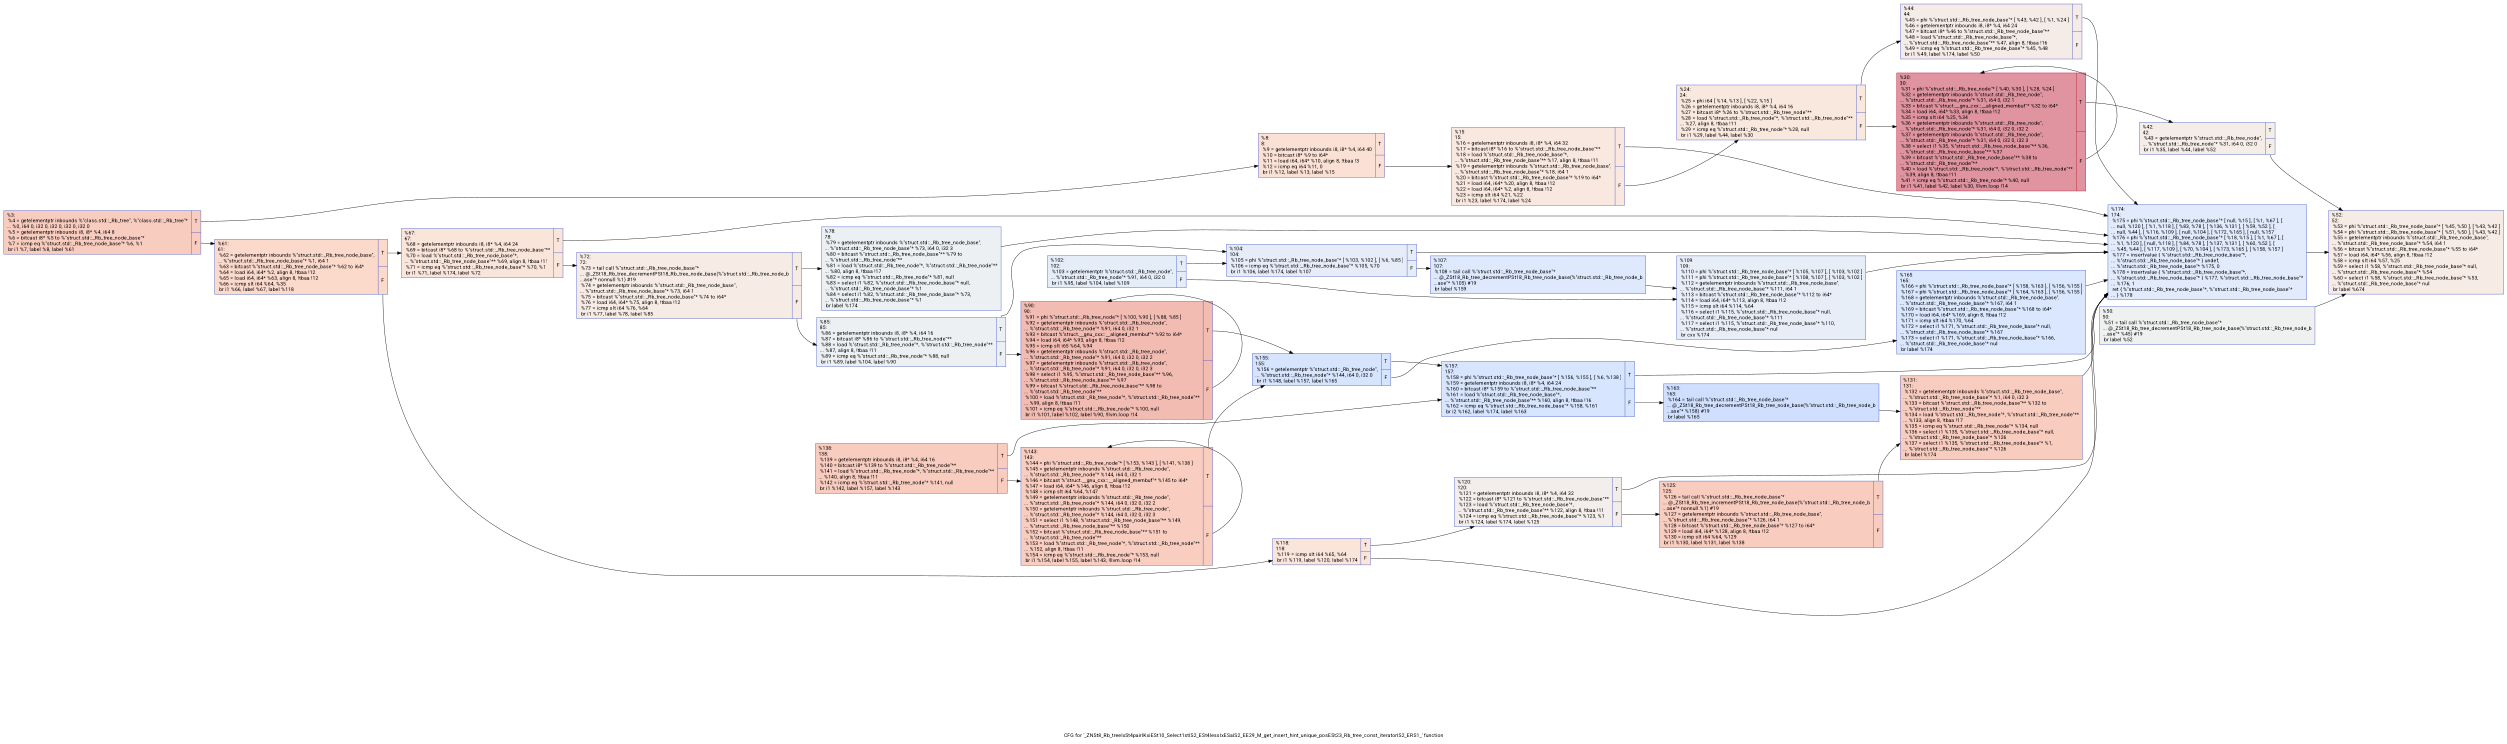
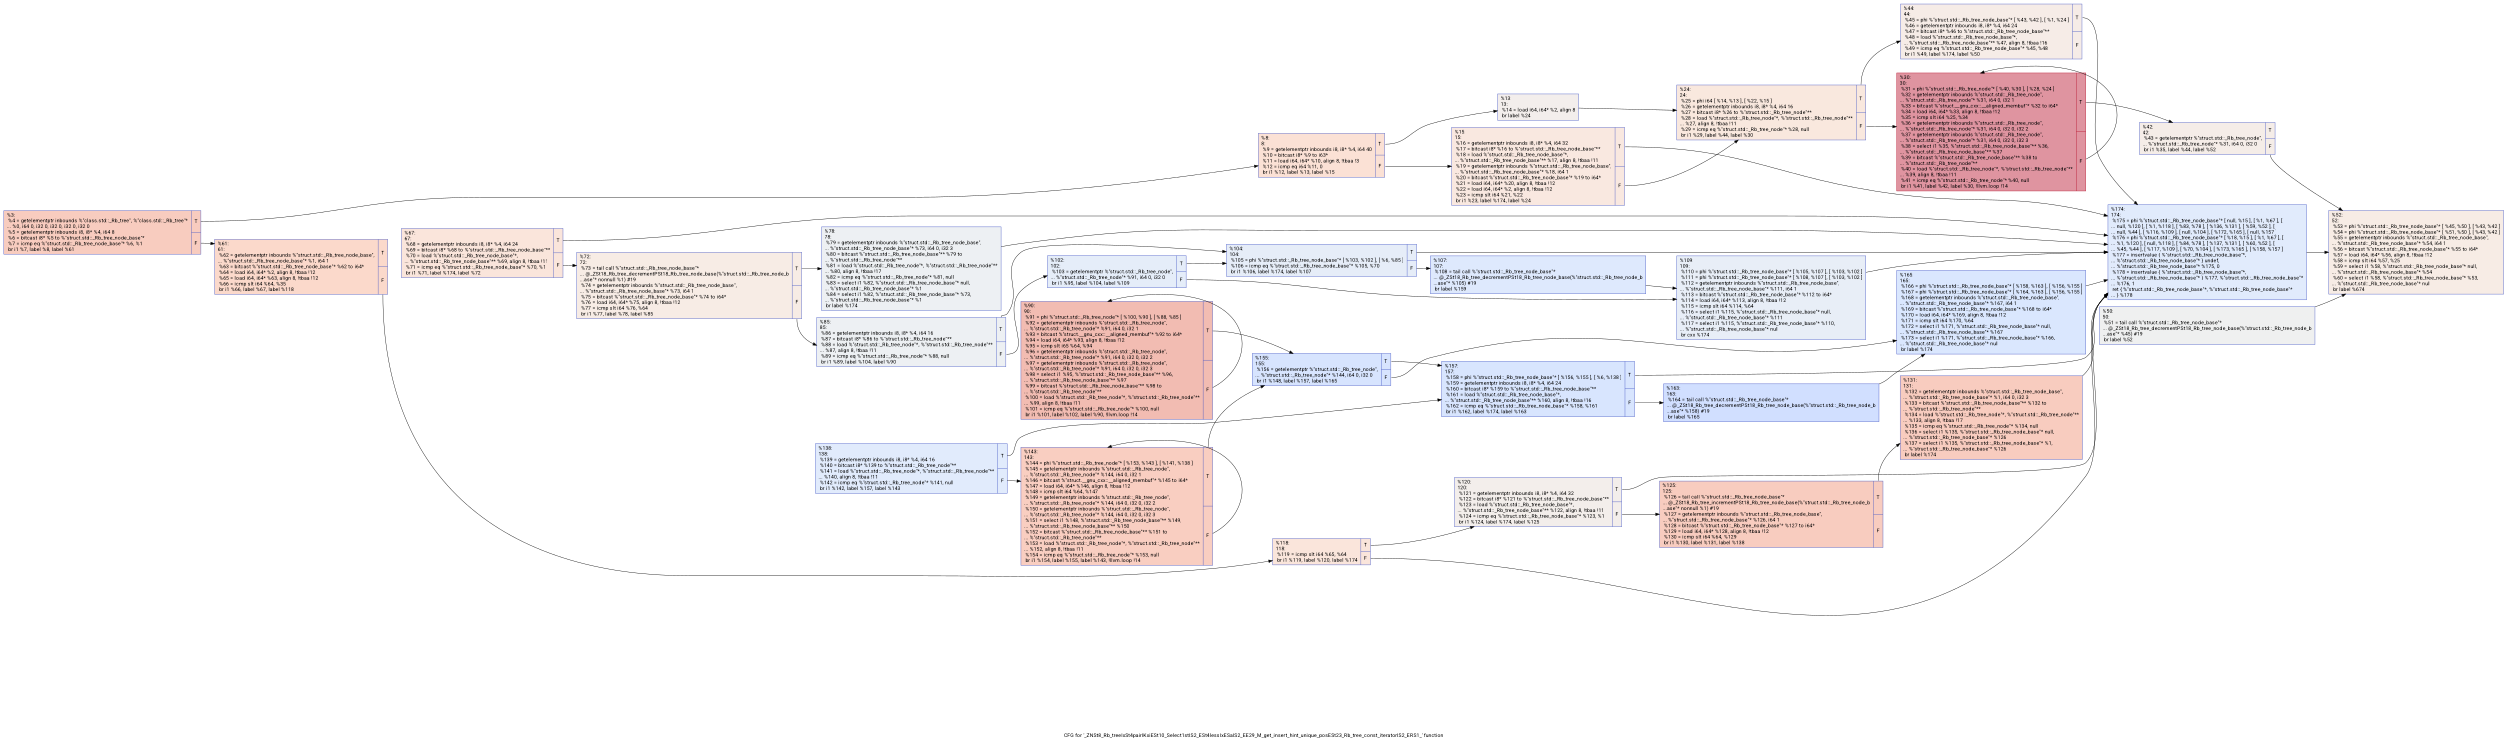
node "%13:": added
node "%8:": text "%10 = bitcast i8* %9 to i64*" -> "%10 = bitcast i8* %9 to i63*"
edge "%61:" -> "%67:": removed
edge "%85:" -> "%90:": now "%85:" -> "%102:"
edge "%163:" -> "%131:": now "%163:" -> "%165:"
node "%157:": text "br i2 %162, label %174, label %163" -> "br i1 %162, label %174, label %163"
node "%138:": fillcolor #f08b6e70 -> #bbd1f870
